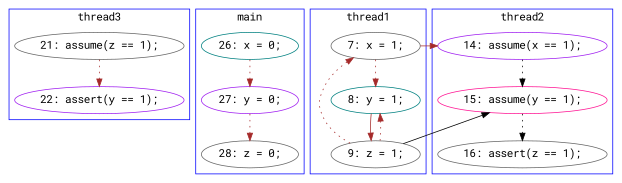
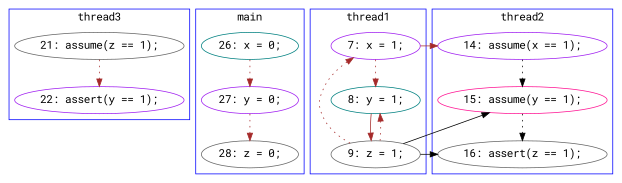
node "7: x = 1;": color gray40 -> purple
edge "9: z = 1;" -> "16: assert(z == 1);": added
